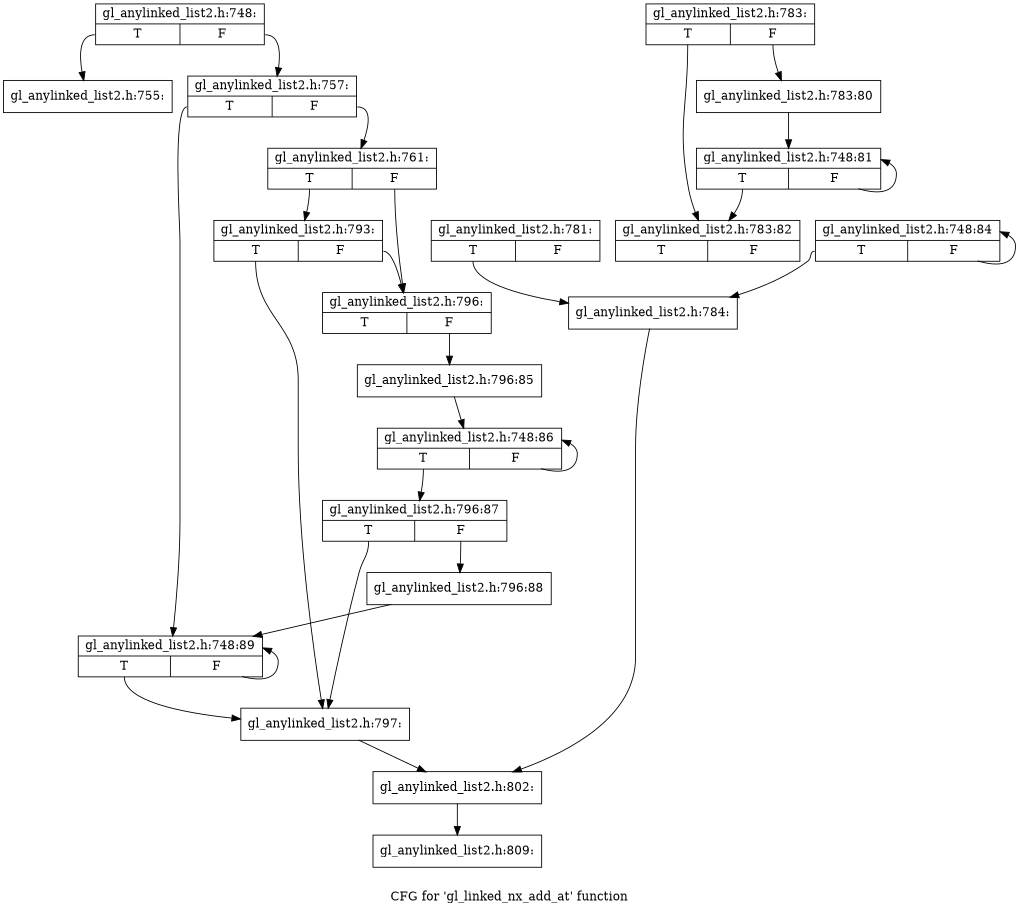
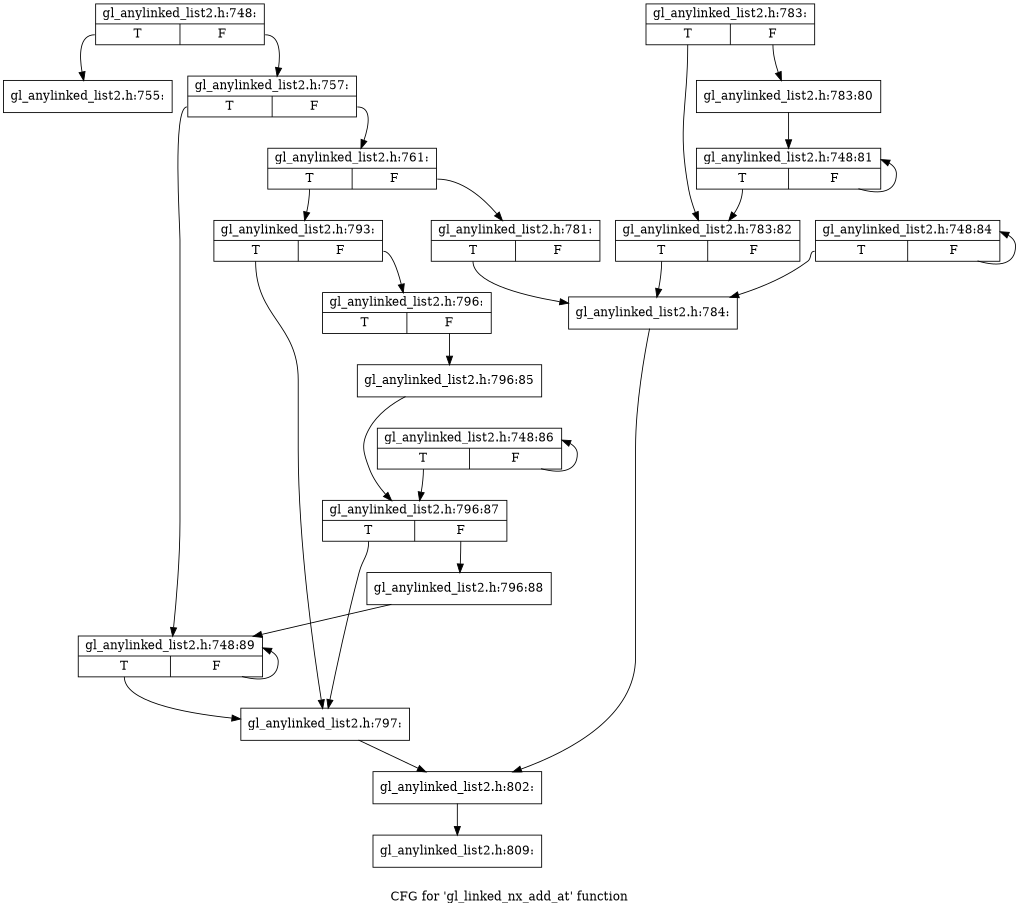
edge "gl_anylinked_list2.h:761:" -> "gl_anylinked_list2.h:796:": now "gl_anylinked_list2.h:761:" -> "gl_anylinked_list2.h:781:"
edge "gl_anylinked_list2.h:783:82" -> "gl_anylinked_list2.h:784:": added
edge "gl_anylinked_list2.h:796:85" -> "gl_anylinked_list2.h:748:86": now "gl_anylinked_list2.h:796:85" -> "gl_anylinked_list2.h:796:87"
